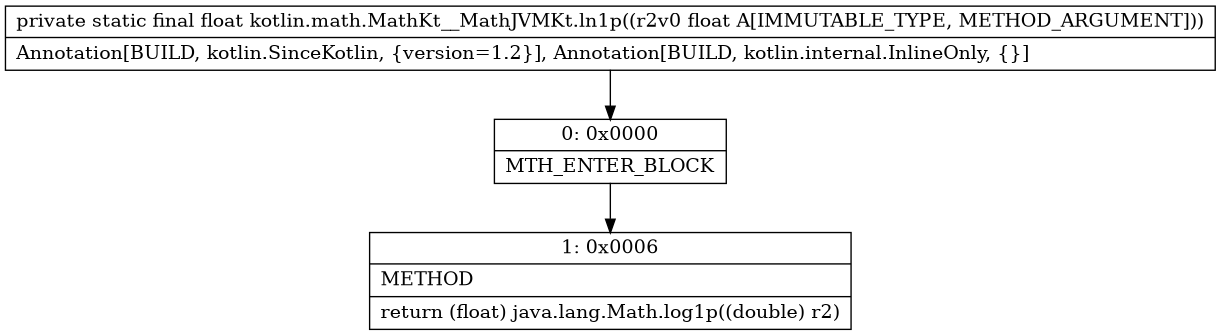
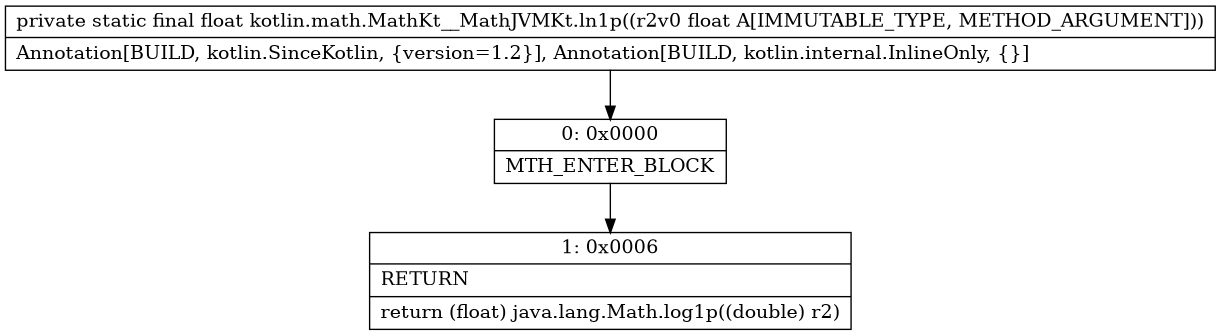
node "1: 0x0006": text "METHOD" -> "RETURN"
